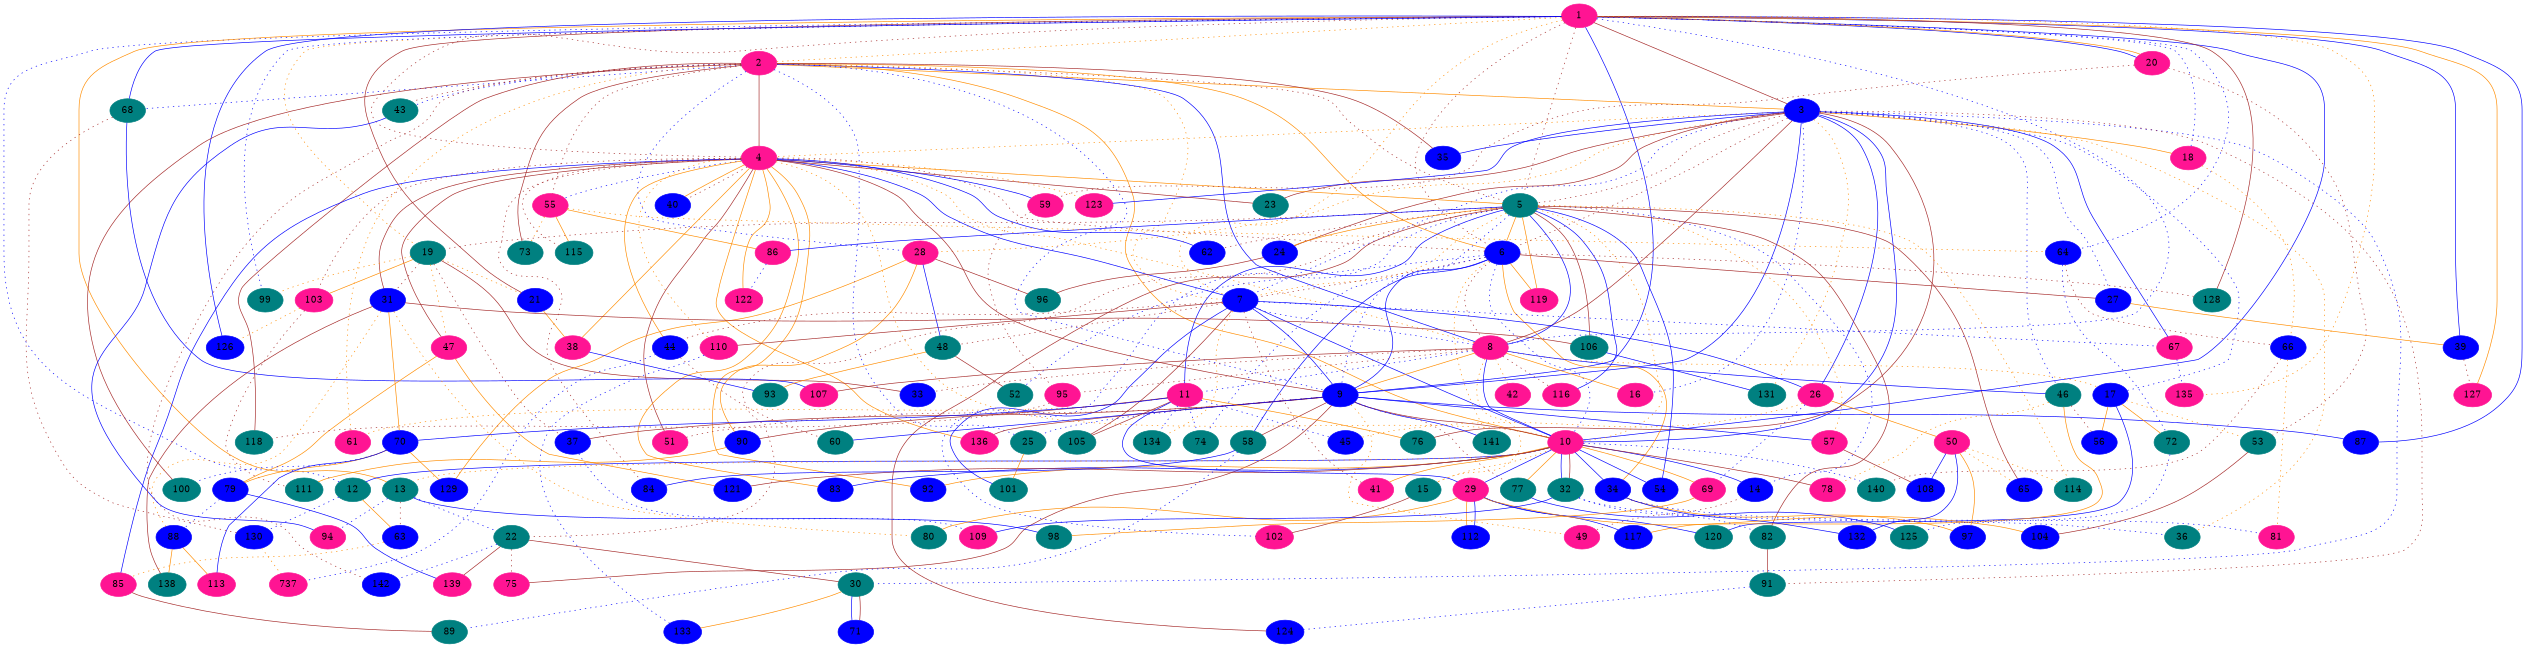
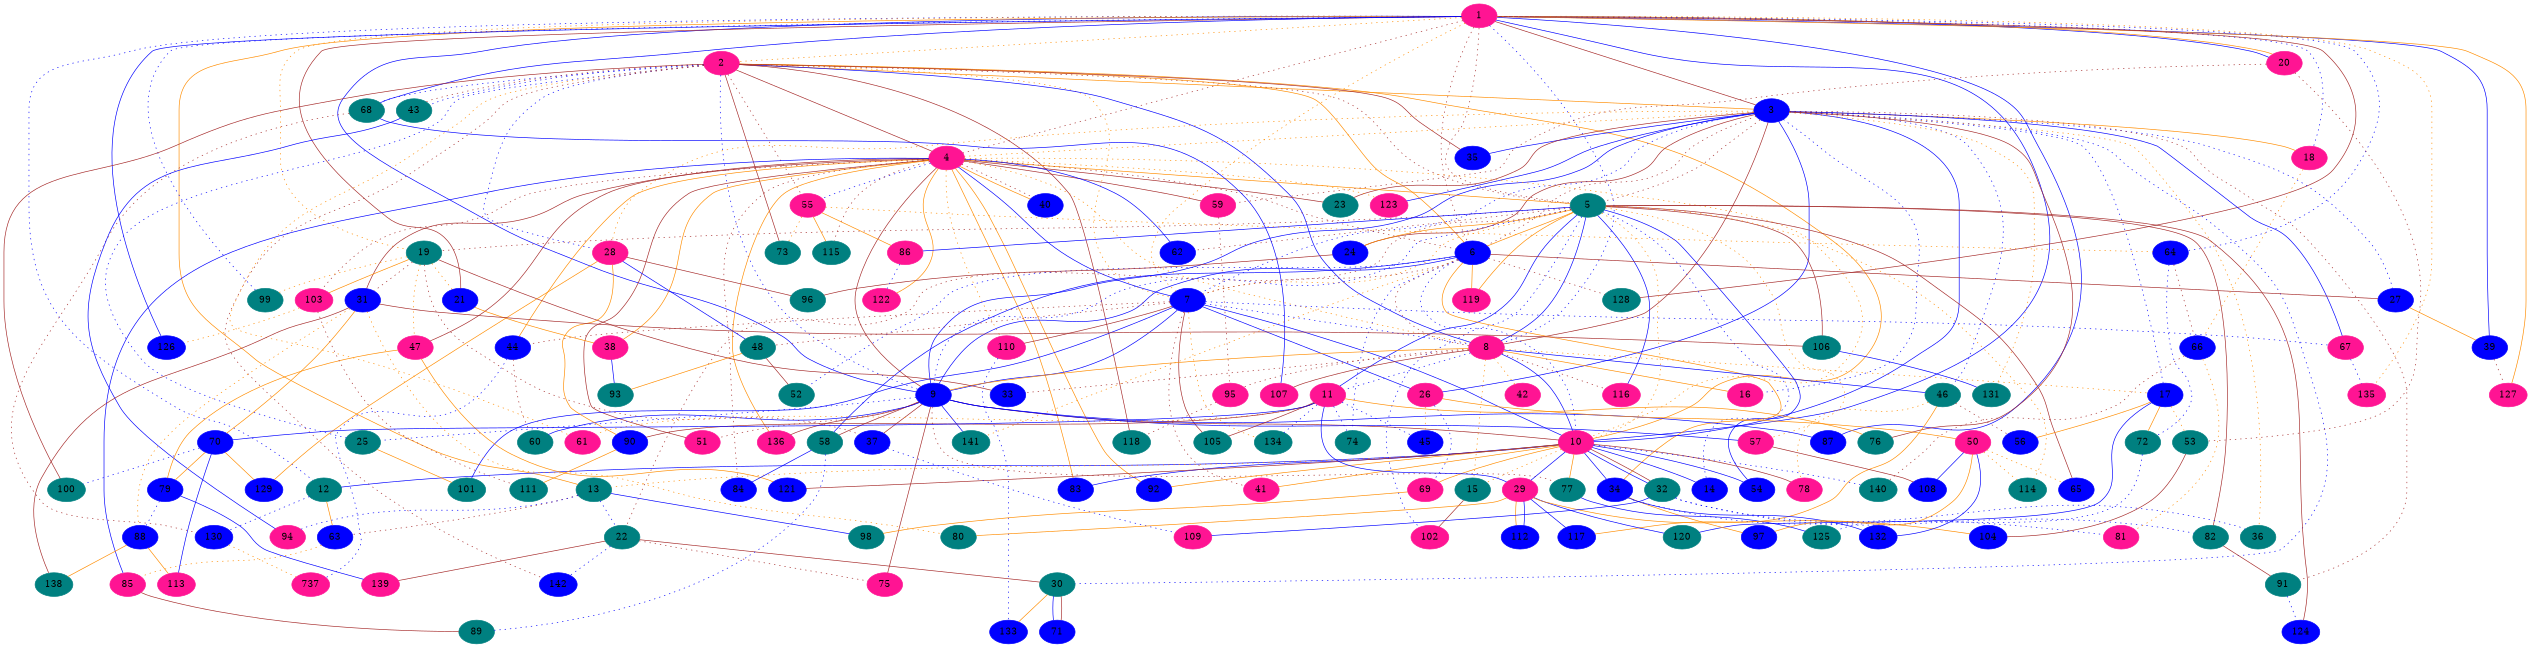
edge "4" -- "59": color blue -> brown
node "49": removed
